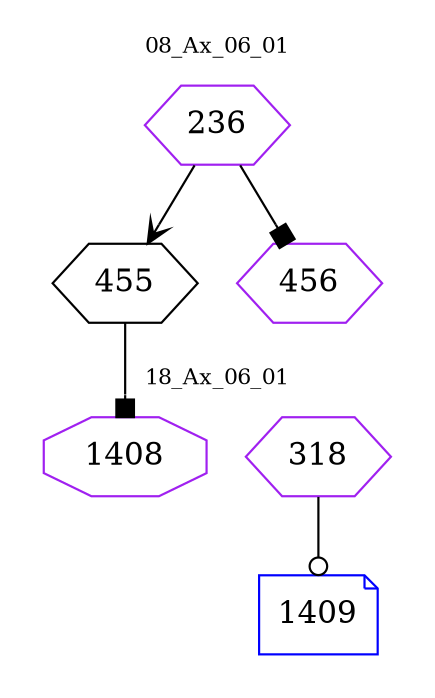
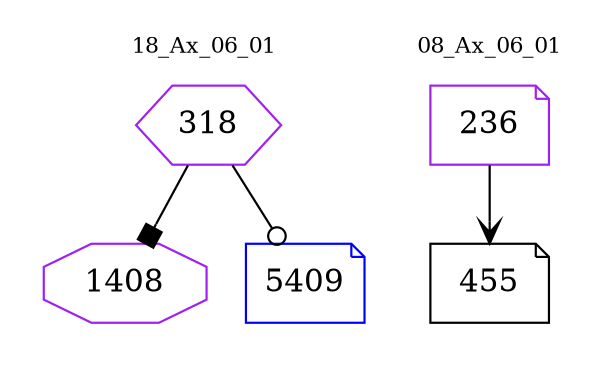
node "236": shape hexagon -> note
node "455": shape hexagon -> note
node "456": removed
edge "455" -> "1408": now "318" -> "1408"
node "1409": label "1409" -> "5409"
